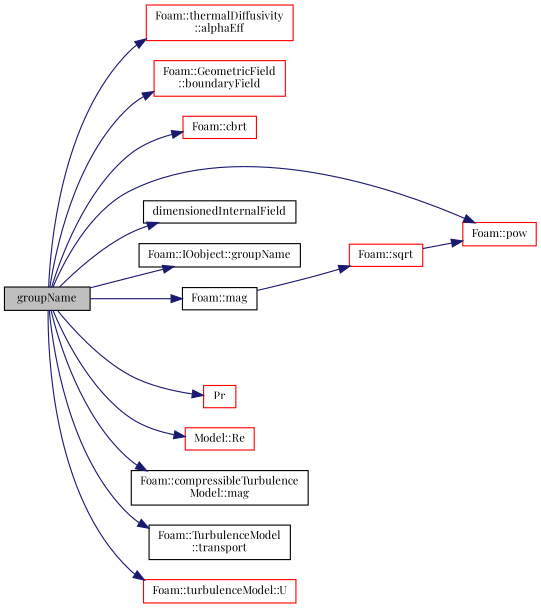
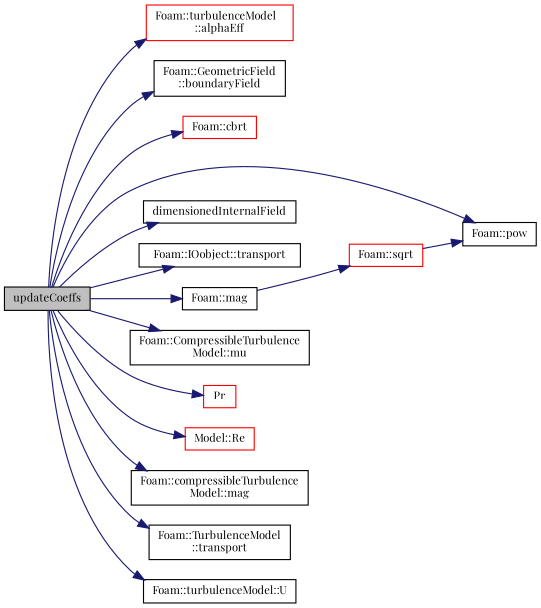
node "Foam::thermalDiffusivity ::alphaEff": label "Foam::thermalDiffusivity ::alphaEff" -> "Foam::turbulenceModel ::alphaEff"
node "Foam::GeometricField ::boundaryField": color red -> black
node "Foam::pow": color red -> black
node "Foam::IOobject::groupName": label "Foam::IOobject::groupName" -> "Foam::IOobject::transport"
node "groupName": label "groupName" -> "updateCoeffs"
node "Foam::CompressibleTurbulence Model::mu": added
node "Foam::turbulenceModel::U": color red -> black
